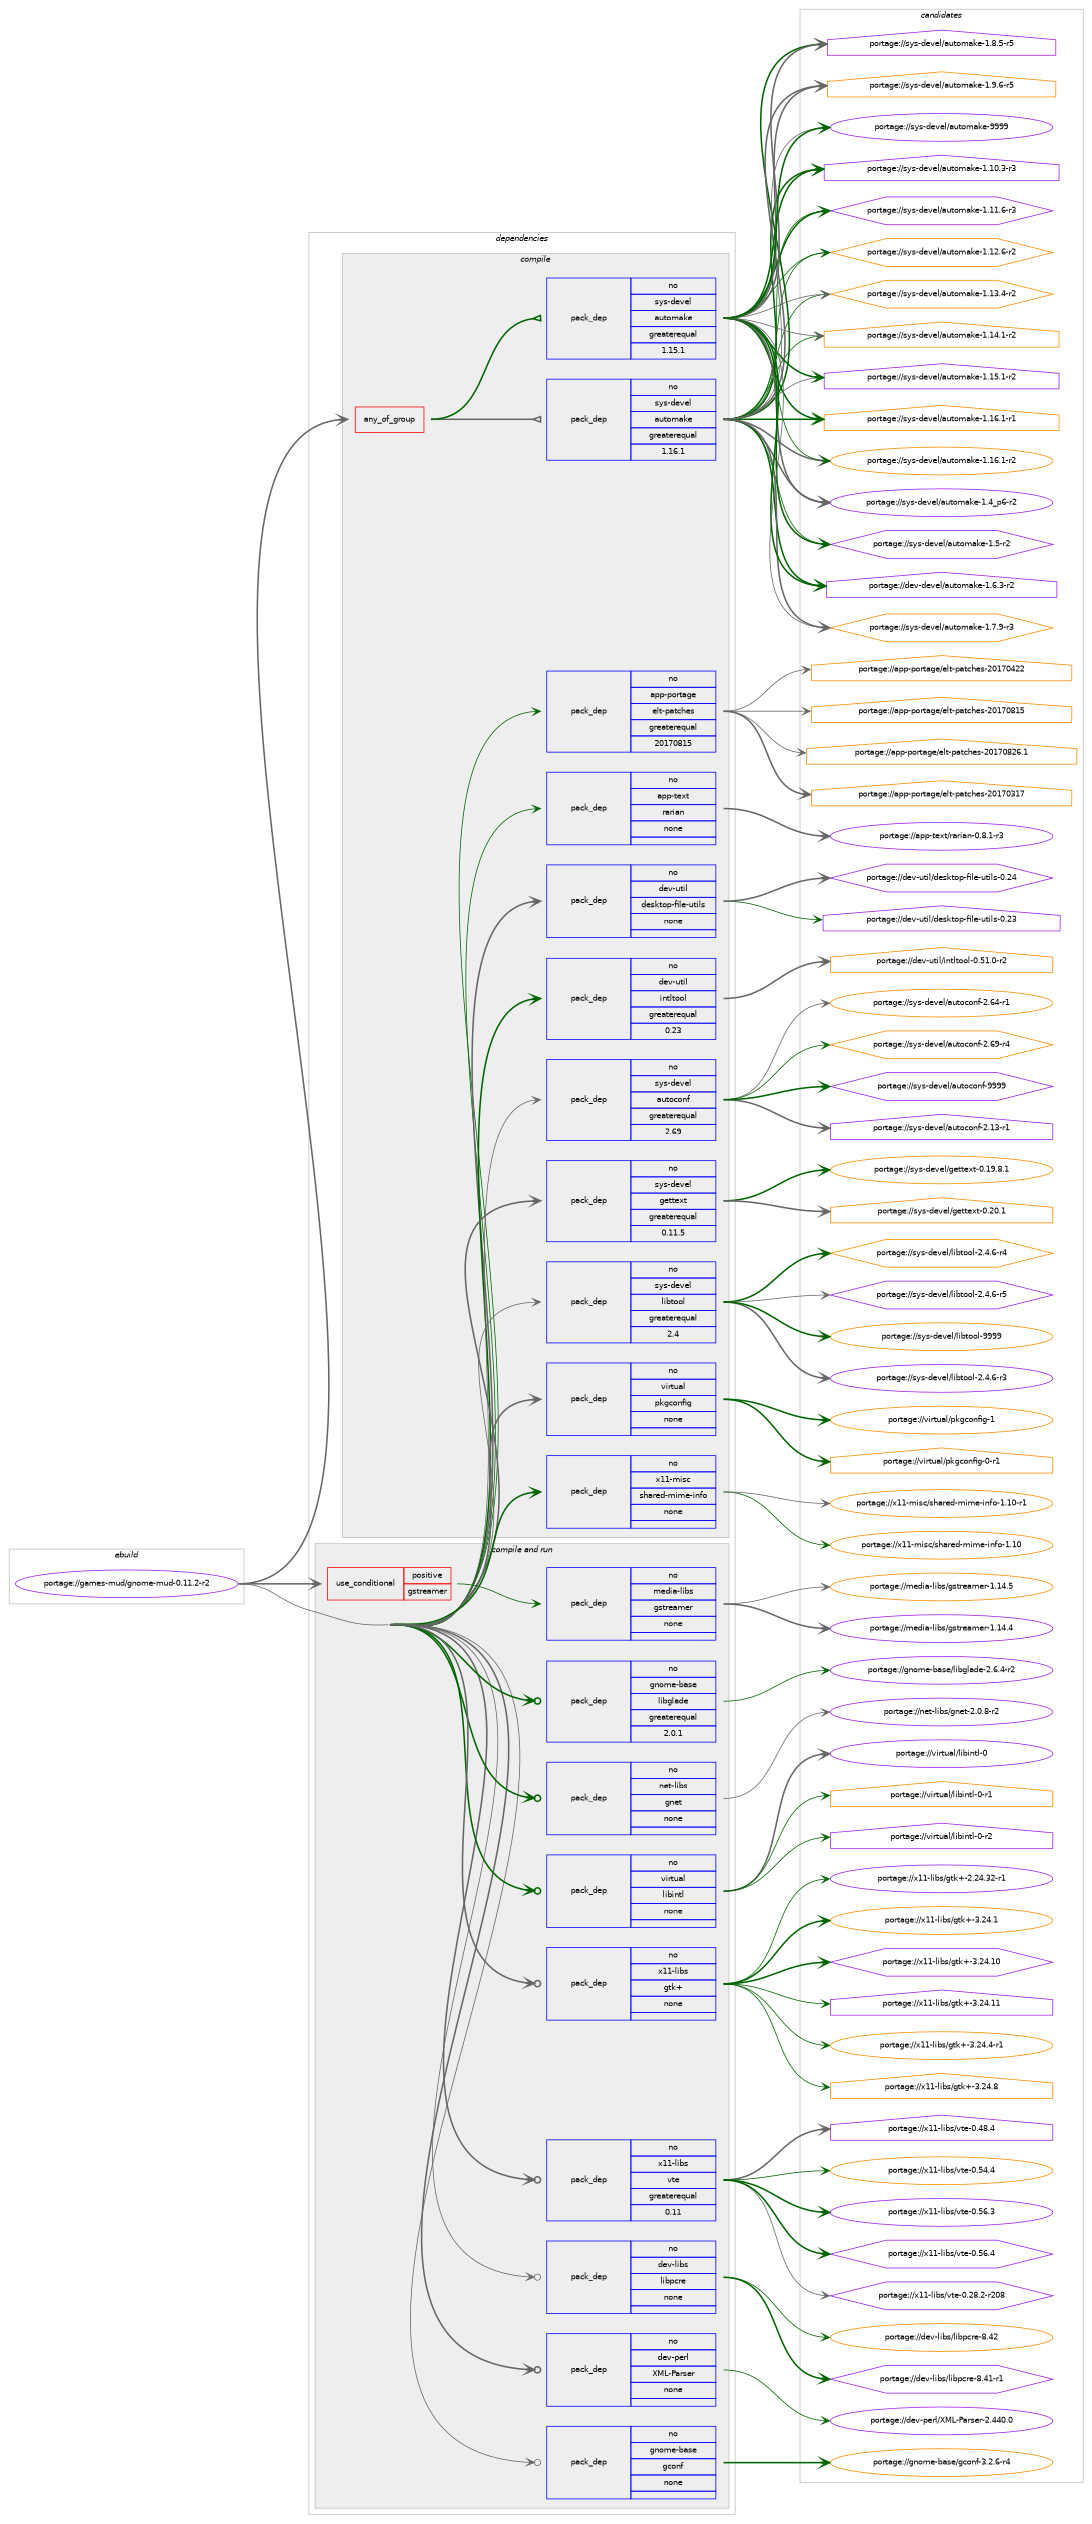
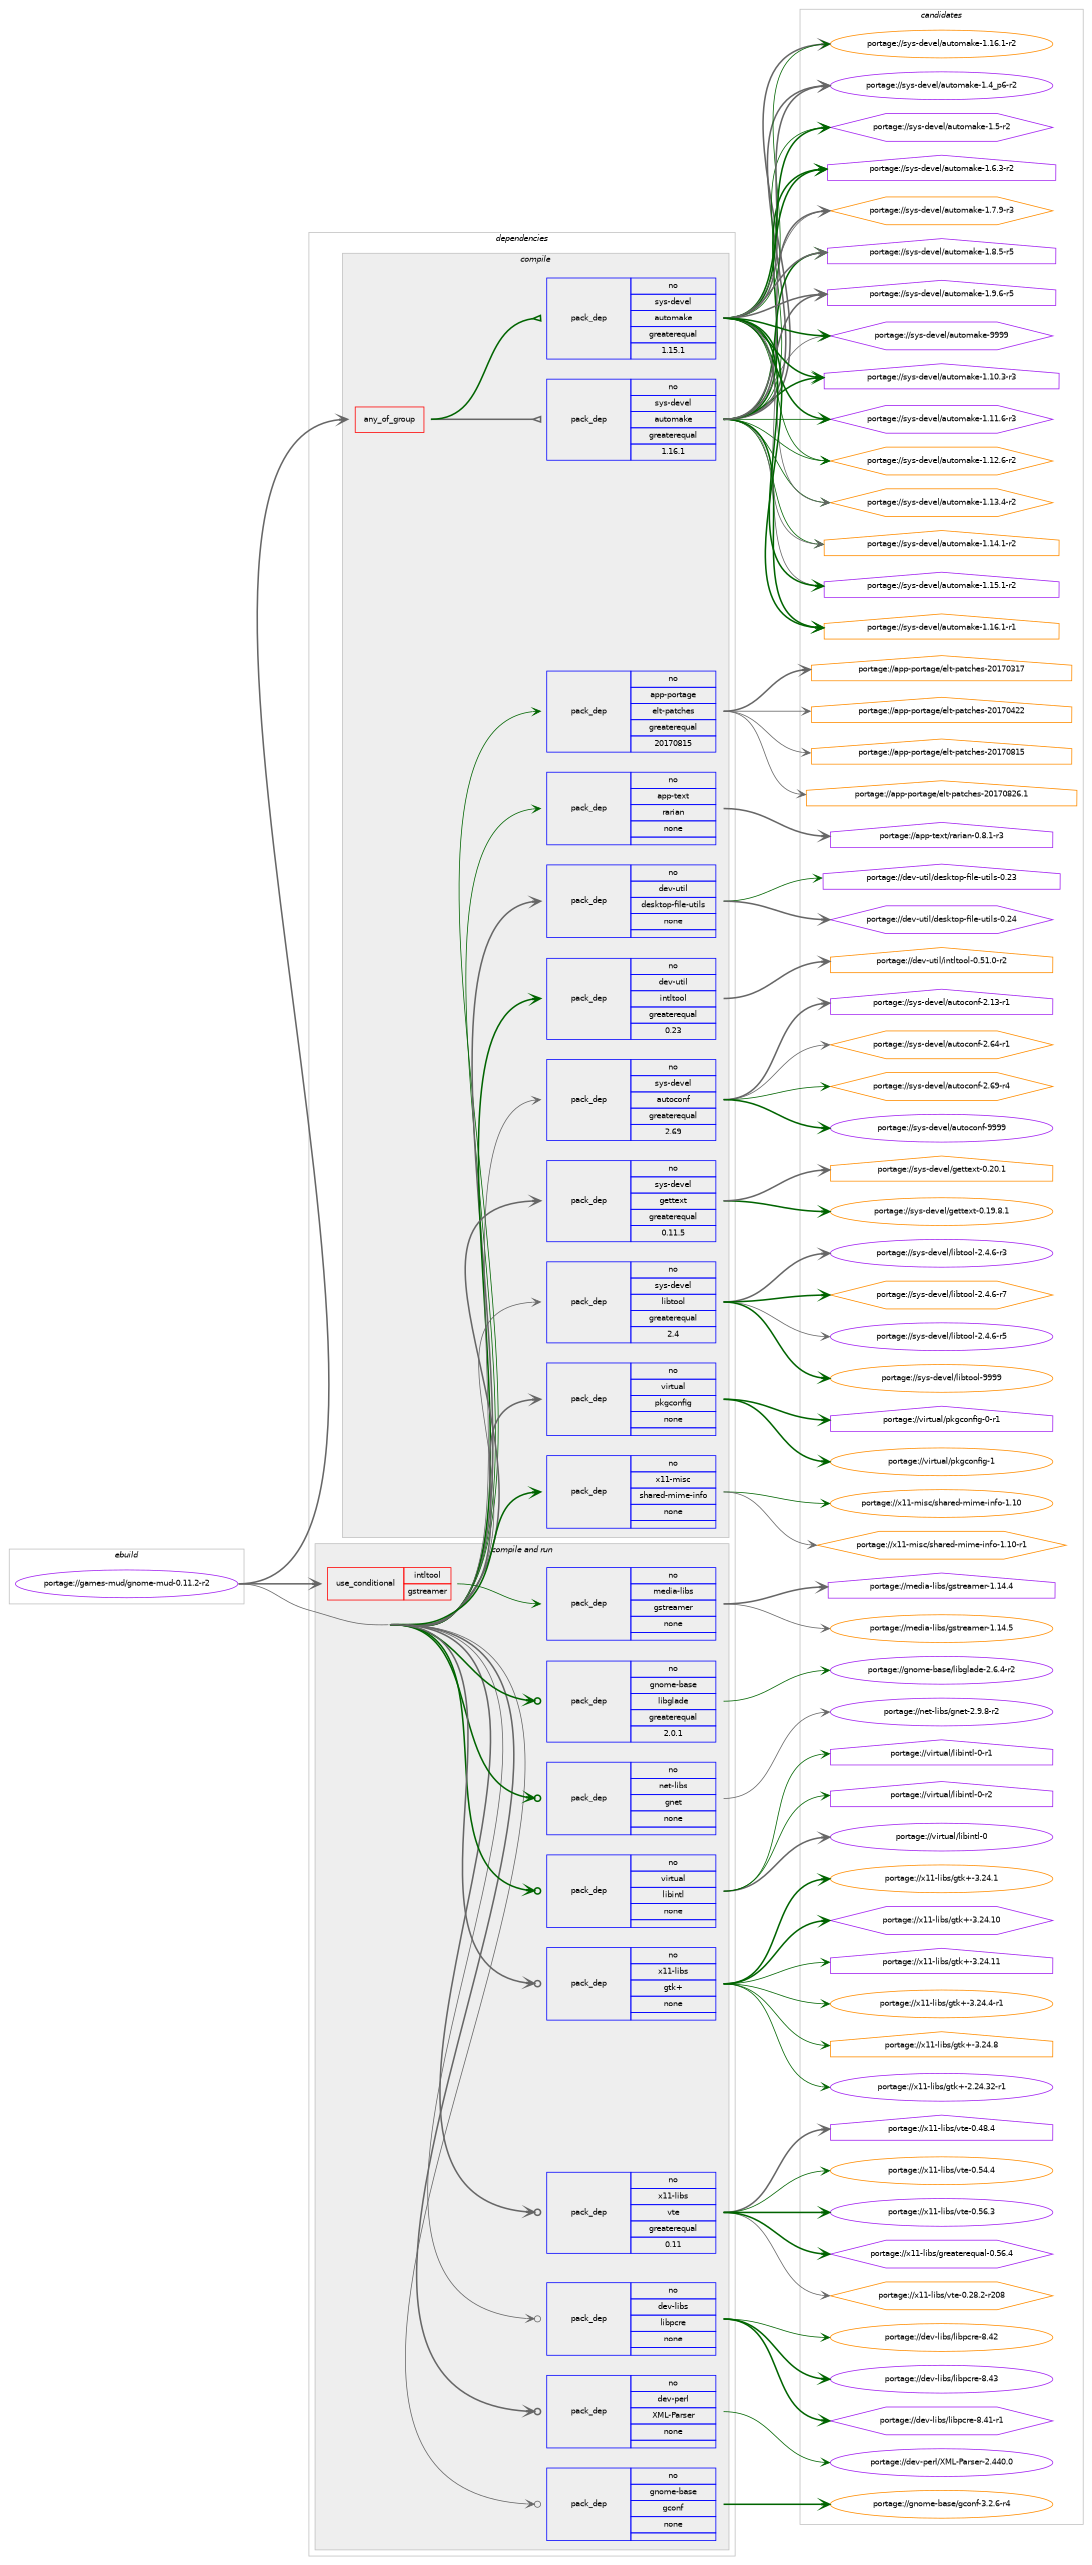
node "portage://sys-devel/automake-1.9.6-r5": color darkorange -> purple
node "portage://sys-devel/automake-9999": shape ellipse -> hexagon
node "portage://dev-devel/automake-1.6.3-r2": label "portage://dev-devel/automake-1.6.3-r2" -> "portage://sys-devel/automake-1.6.3-r2"
node "portage://app-text/rarian-0.8.1-r3": shape ellipse -> house
node "portage://sys-devel/autoconf-2.64-r1": shape ellipse -> hexagon
node "portage://sys-devel/autoconf-9999": shape hexagon -> ellipse
node "portage://sys-devel/libtool-2.4.6-r4": label "portage://sys-devel/libtool-2.4.6-r4" -> "portage://sys-devel/libtool-2.4.6-r7"
node "portage://sys-devel/libtool-2.4.6-r5": shape hexagon -> ellipse
node "portage://virtual/pkgconfig-0-r1": color darkorange -> purple
node "portage://x11-misc/shared-mime-info-1.10-r1": shape ellipse -> hexagon
node "use_conditional": text "positive" -> "intltool"
node "portage://media-libs/gstreamer-1.14.4": shape ellipse -> house
node "portage://net-libs/gnet-2.0.8-r2": label "portage://net-libs/gnet-2.0.8-r2" -> "portage://net-libs/gnet-2.9.8-r2"
node "portage://virtual/libintl-0-r1": color darkorange -> purple
node "portage://x11-libs/vte-0.56.4": label "portage://x11-libs/vte-0.56.4" -> "portage://x11-libs/greaterequal-0.56.4"
node "portage://x11-libs/vte-0.28.2-r208": color purple -> darkorange
node "portage://dev-libs/libpcre-8.43": added
